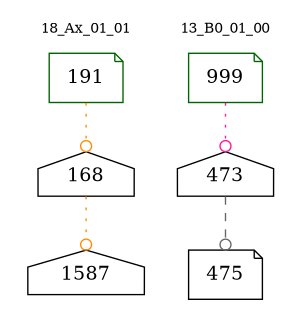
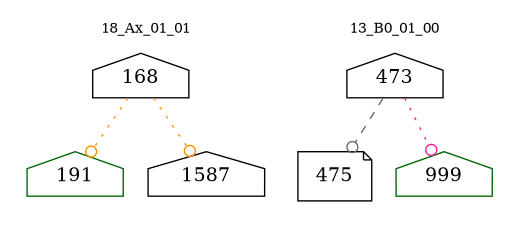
node "191": shape note -> house
node "999": shape note -> house
edge "191" -> "168": reversed
edge "999" -> "473": reversed
